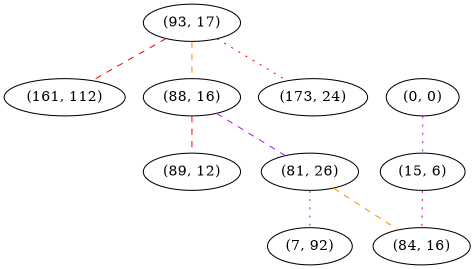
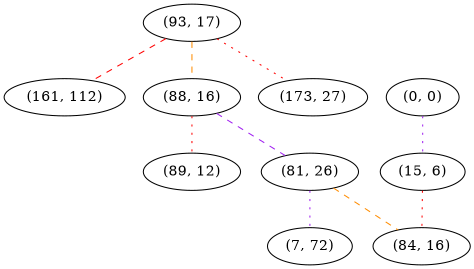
node "(173, 24)": label "(173, 24)" -> "(173, 27)"
edge "(88, 16)" -- "(89, 12)": style dashed -> dotted
node "(7, 92)": label "(7, 92)" -> "(7, 72)"
